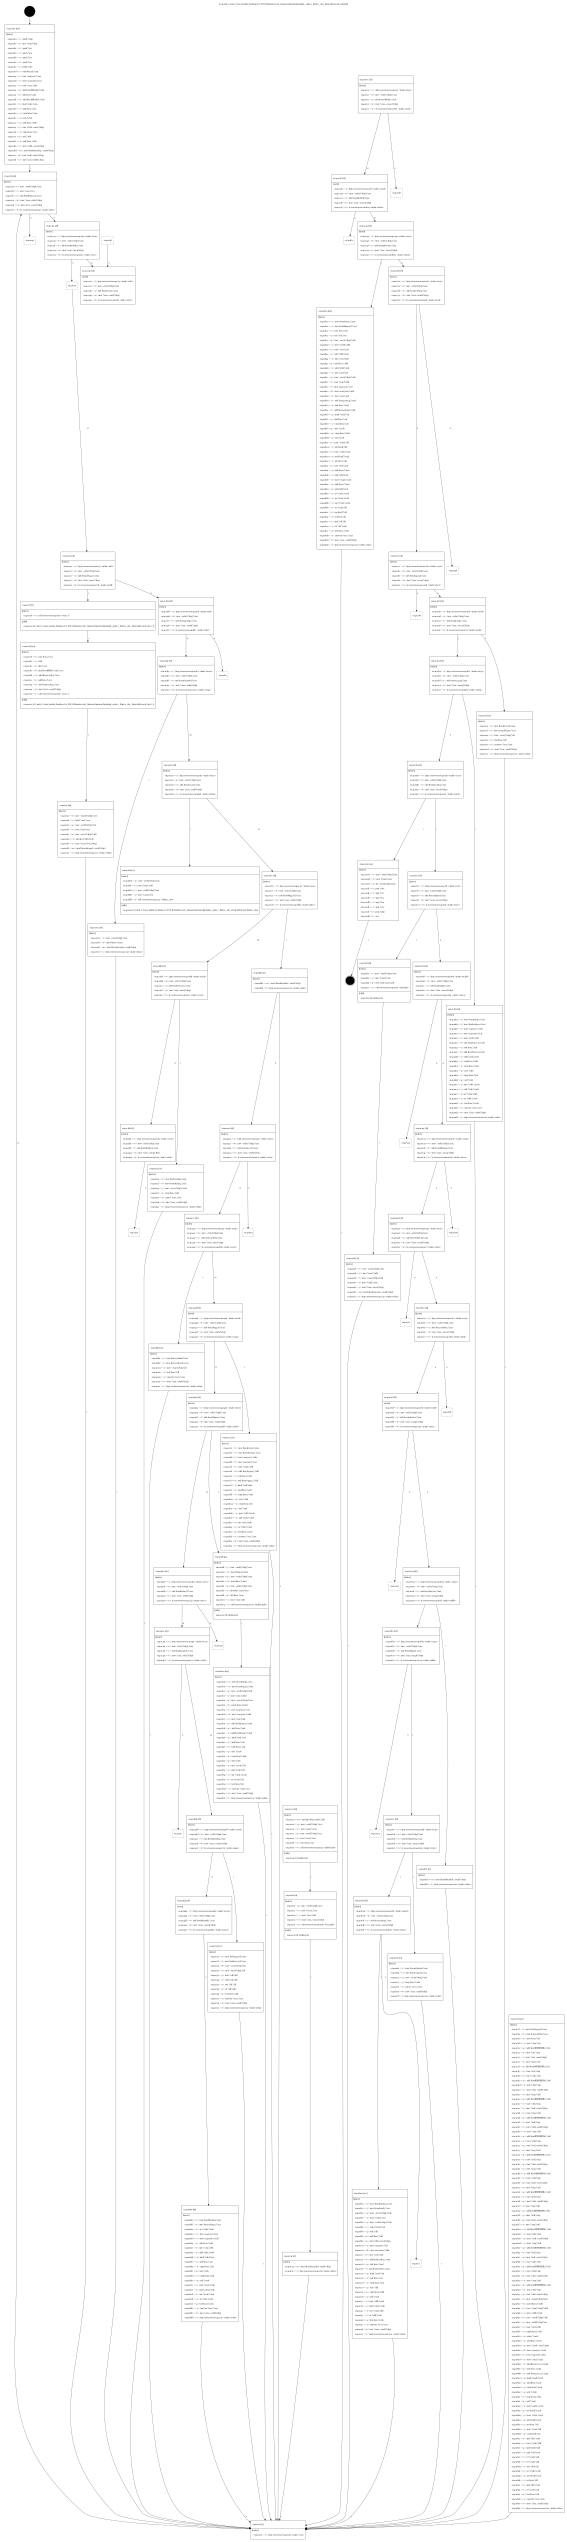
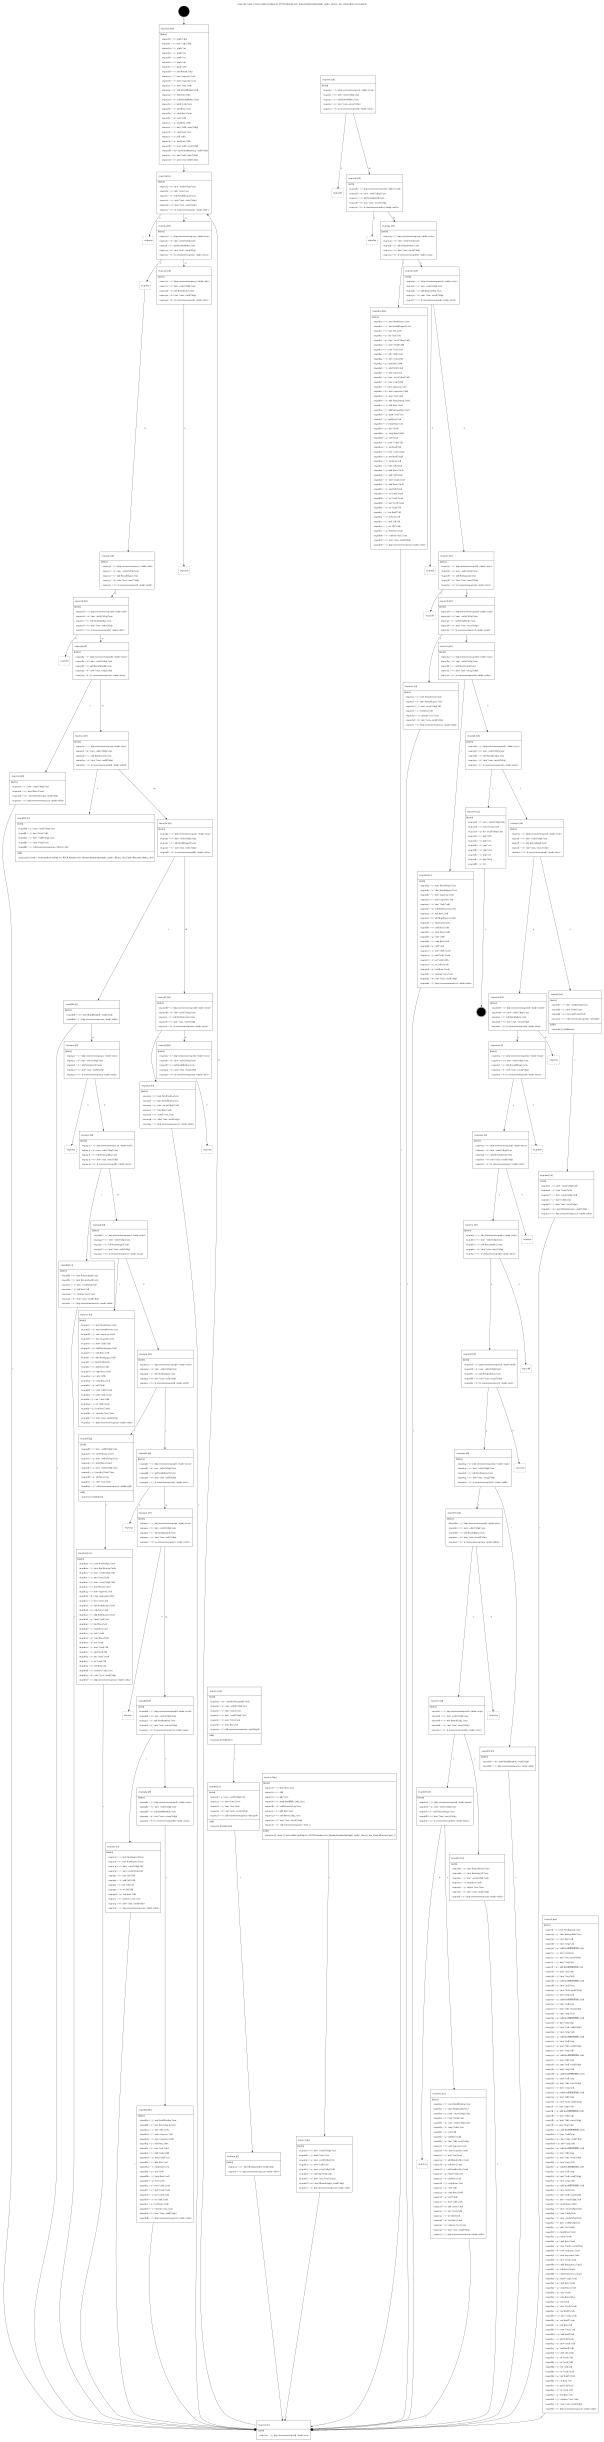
edge "0x4021d3" -> "0x401330 [28]": reversed
node "0x401c78 [5]": removed
edge "0x401cce [91]" -> "0x40221a [5]": removed, label "1"
